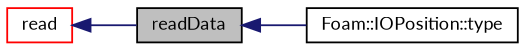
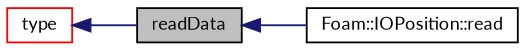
node "read": label "read" -> "type"
node "Foam::IOPosition::type": label "Foam::IOPosition::type" -> "Foam::IOPosition::read"
